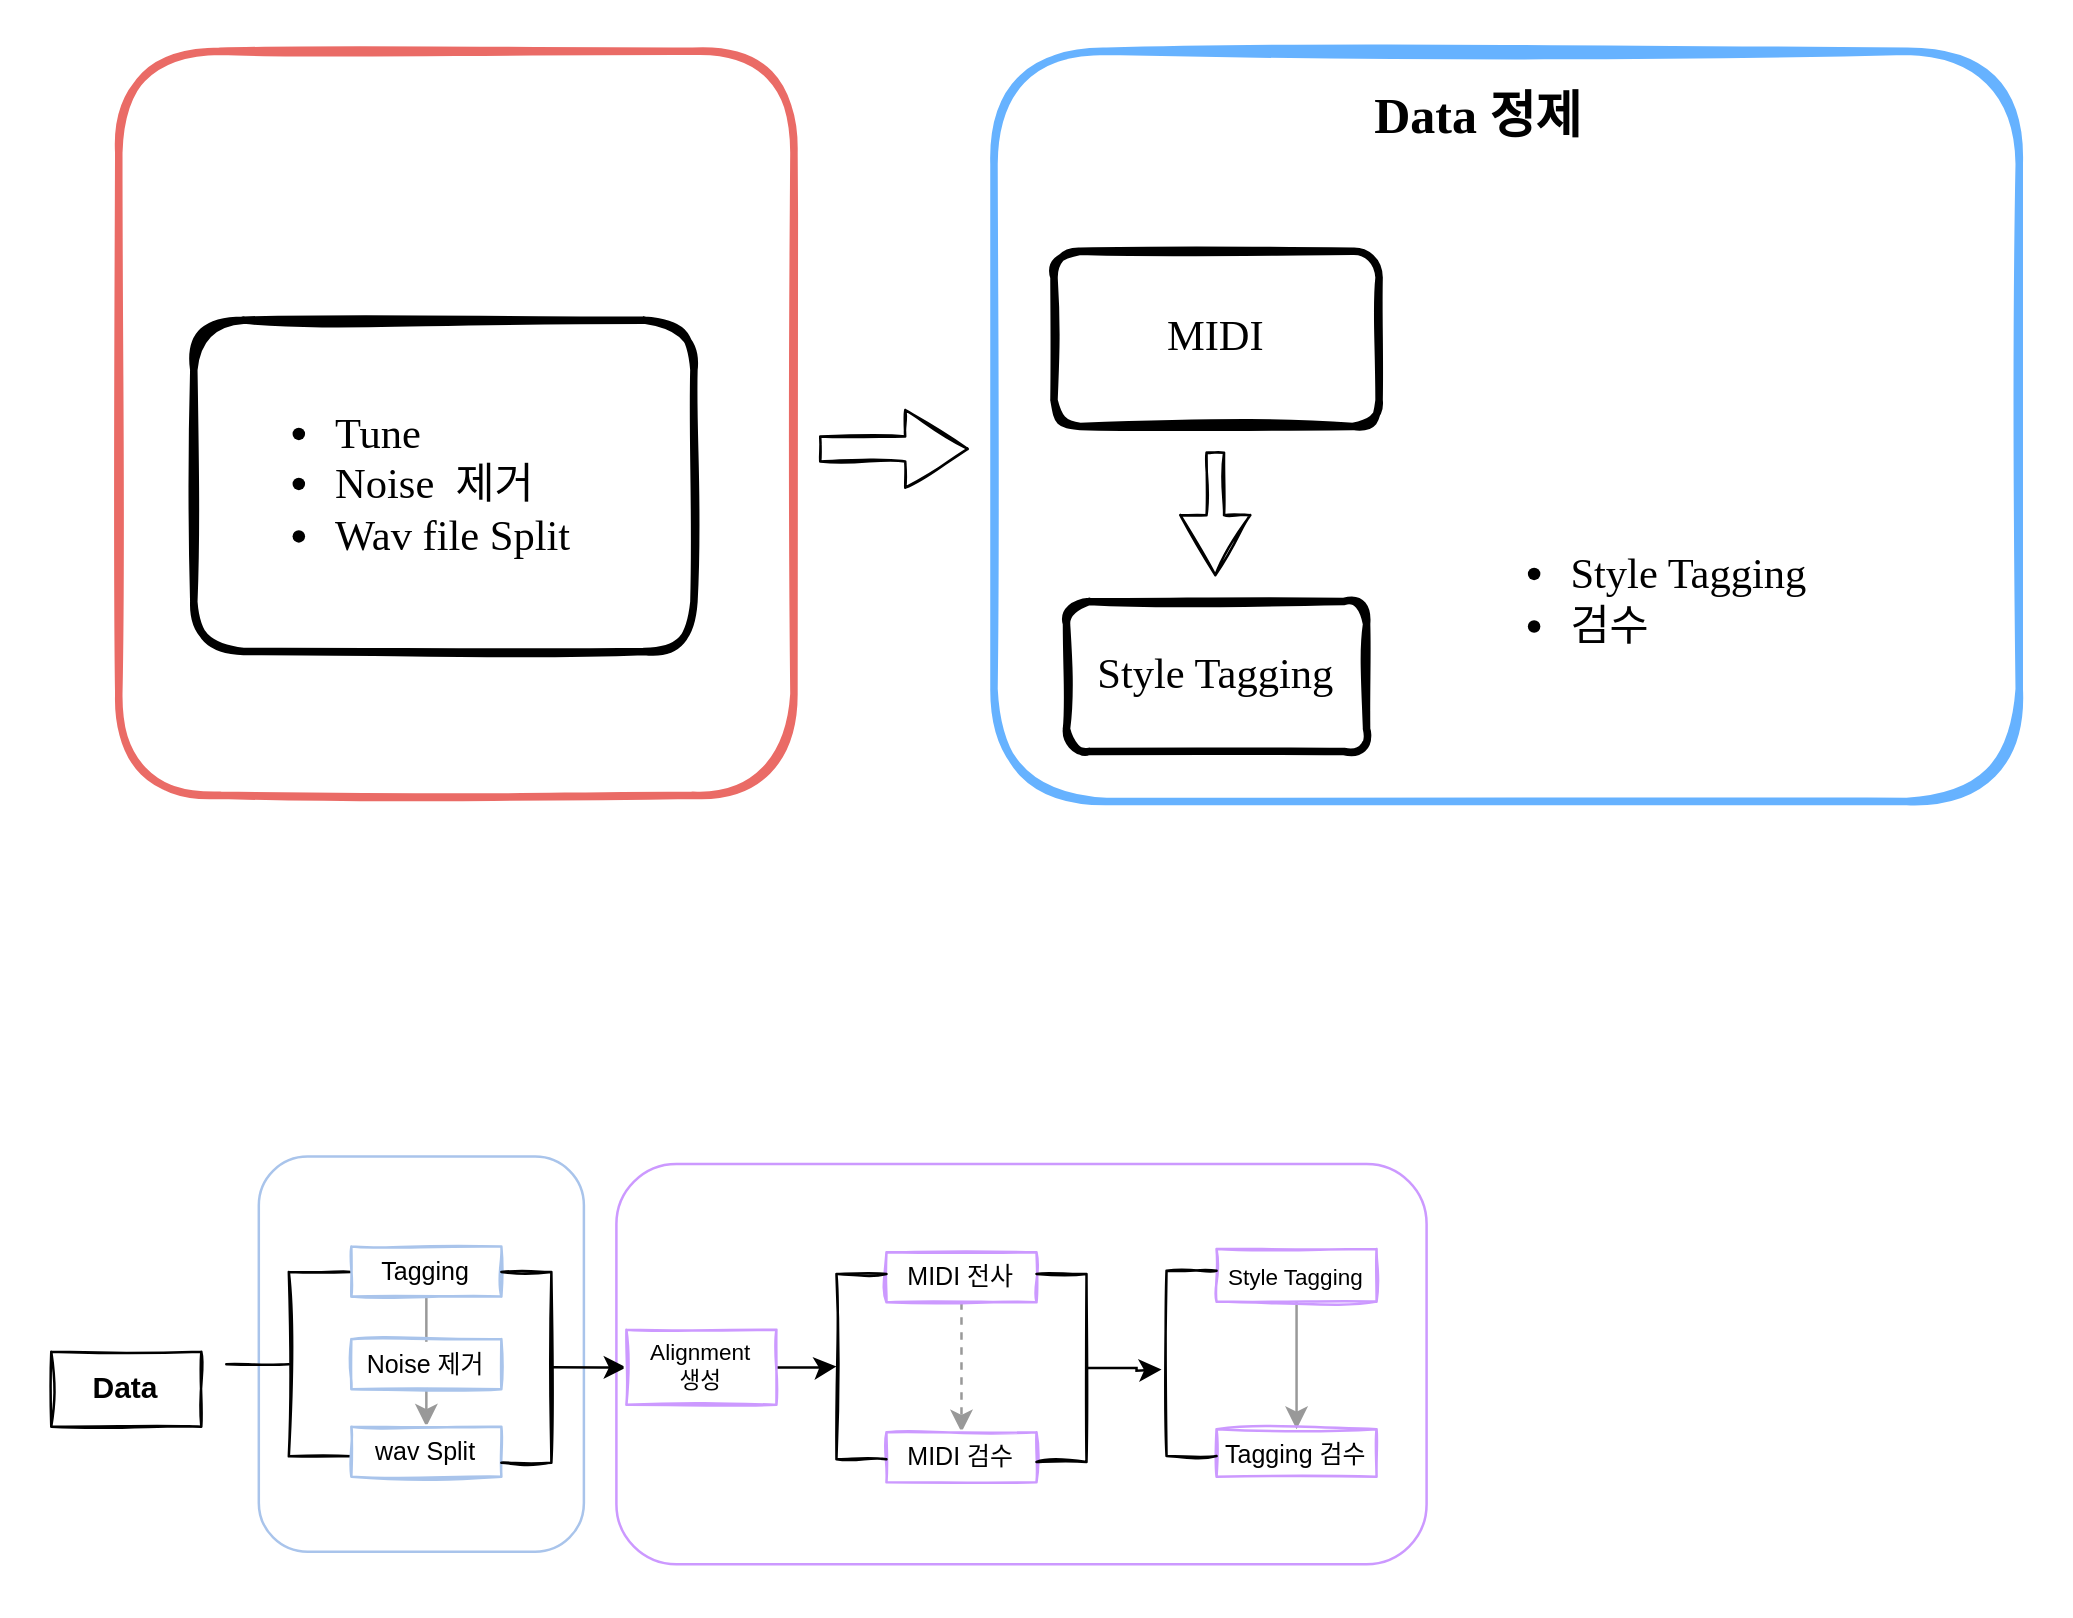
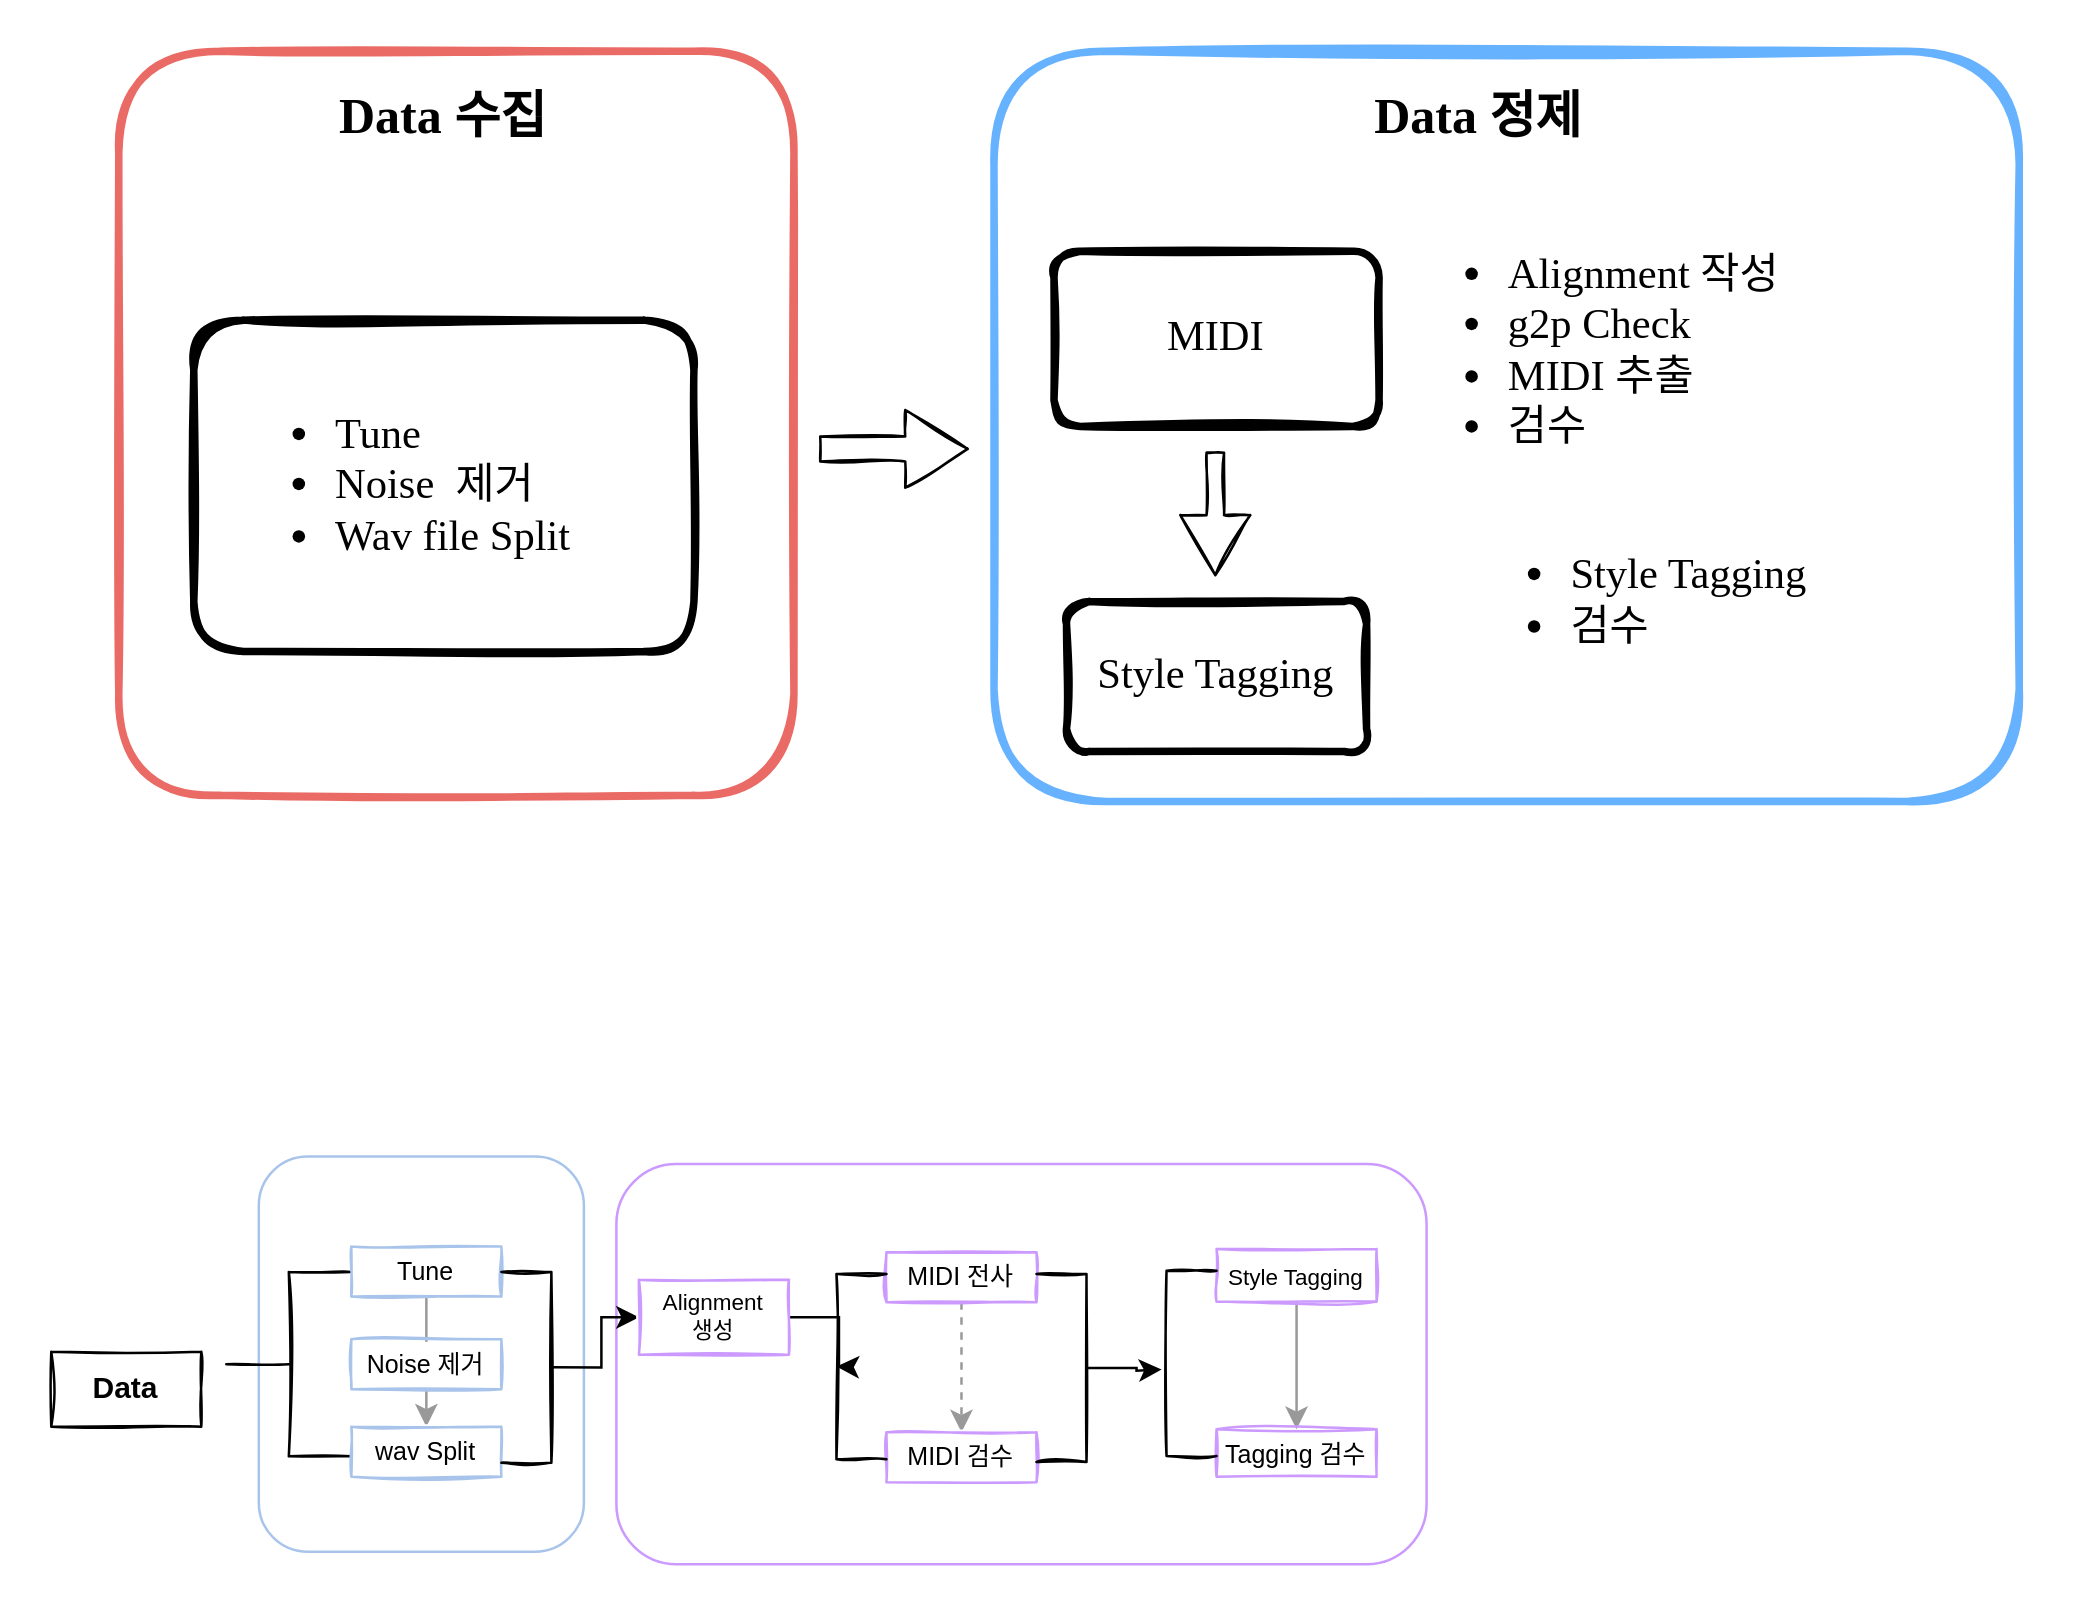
node "Data 수집": added
node "Alignment 작성 g2p Check MIDI 추출 검수": added
node "Tagging": label "Tagging" -> "Tune"
node "Alignment 생성": moved (701, 1367) -> (714, 1317)
